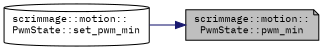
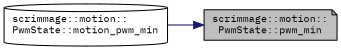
node "scrimmage::motion:: PwmState::set_pwm_min": label "scrimmage::motion:: PwmState::set_pwm_min" -> "scrimmage::motion:: PwmState::motion_pwm_min"
